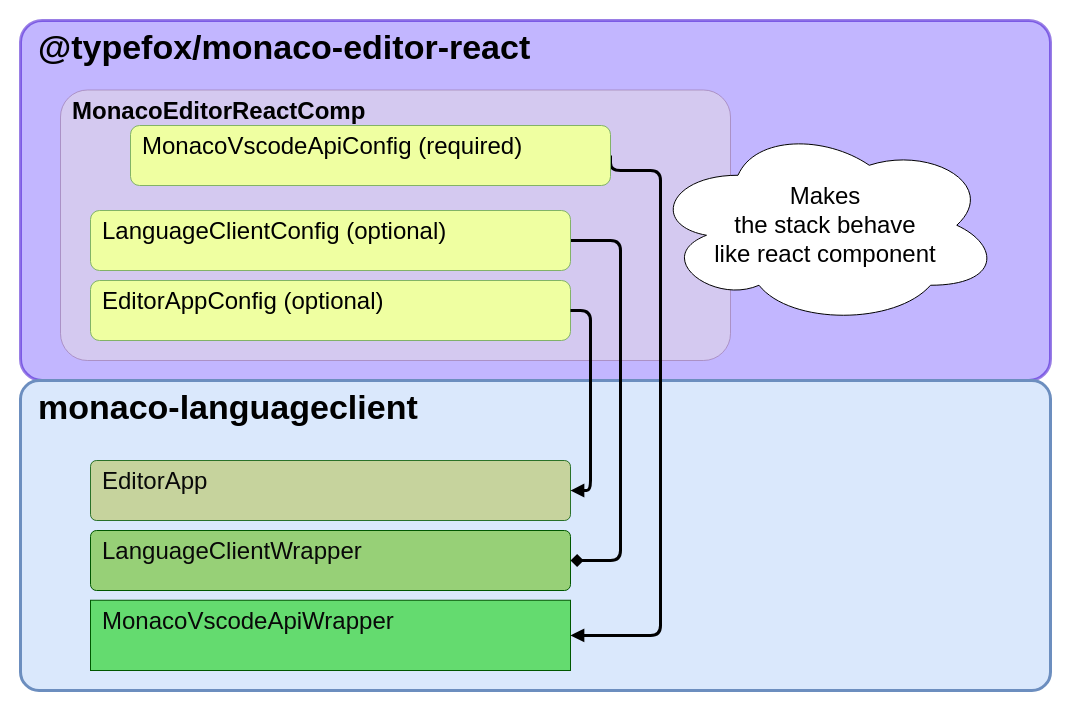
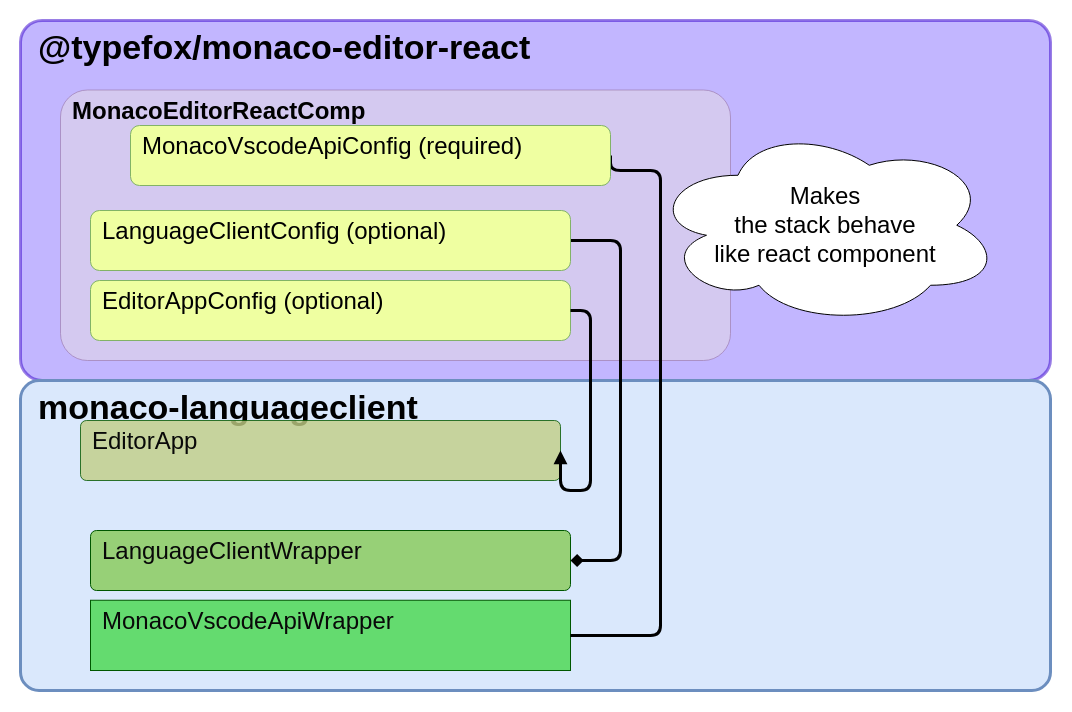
node "EditorApp": moved (331, 491) -> (321, 451)
edge "MonacoVscodeApiConfig (required)" -> "MonacoVscodeApiWrapper": arrowhead block -> none
